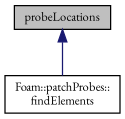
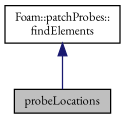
edge "Foam::patchProbes:: findElements" -> "probeLocations": reversed
